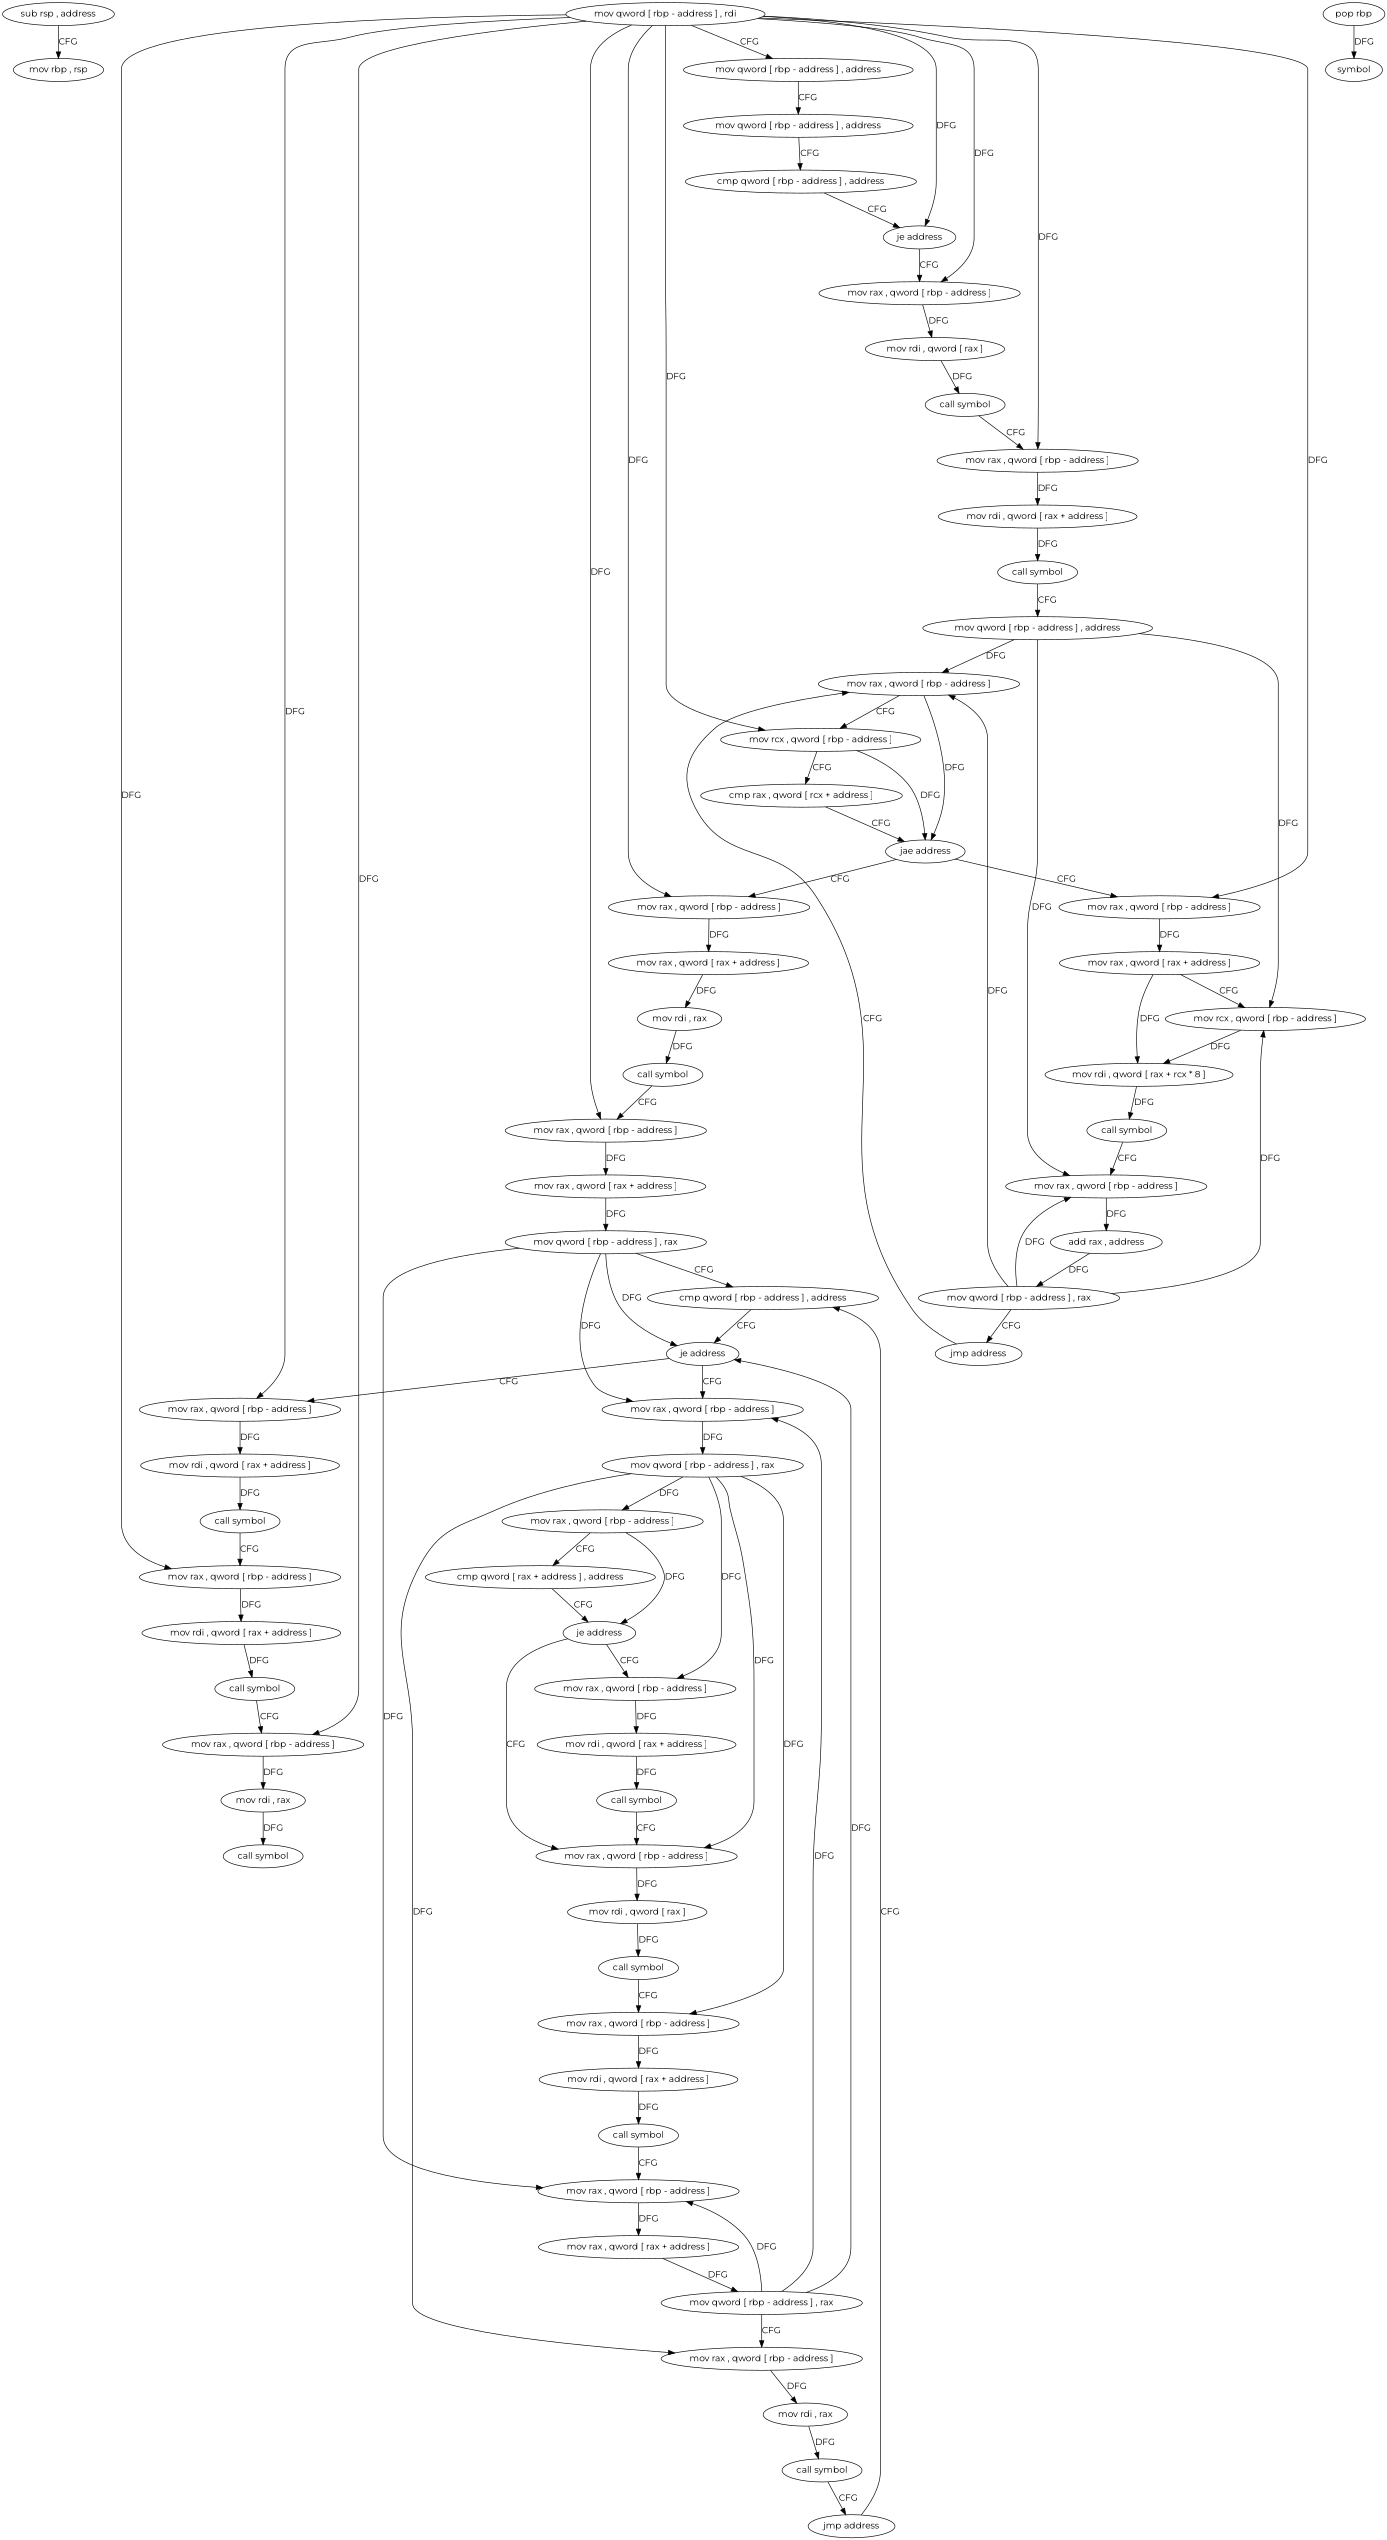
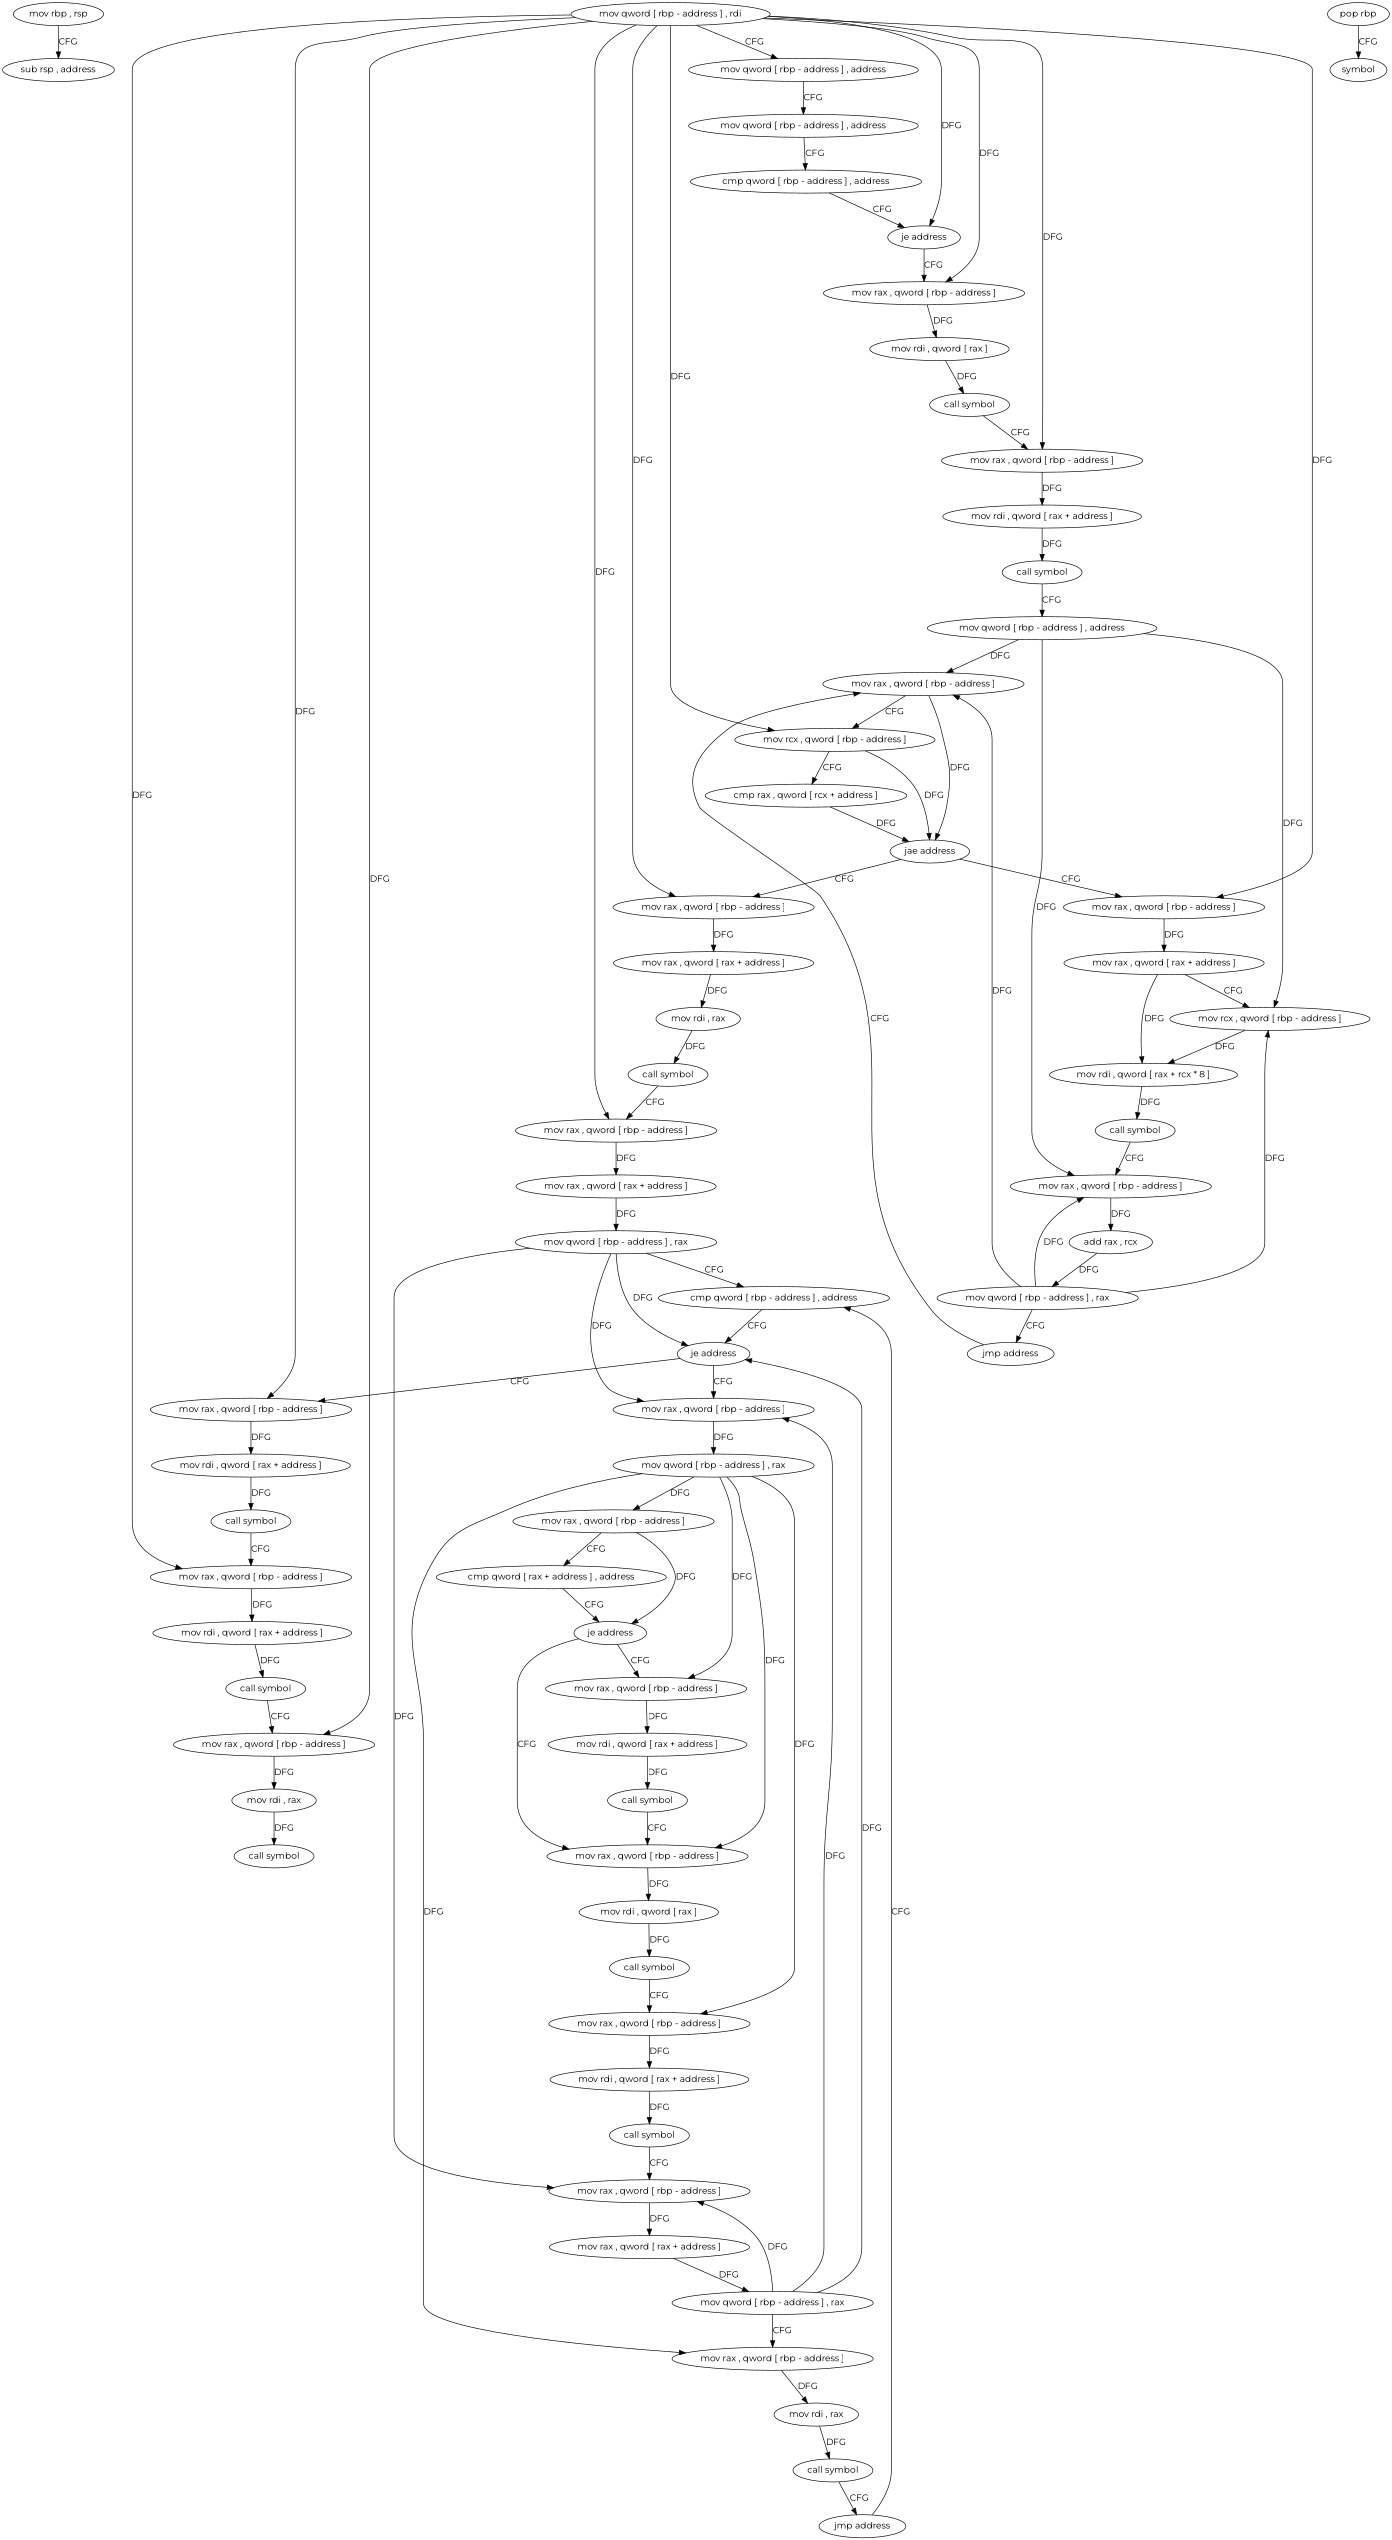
edge "sub rsp , address" -> "mov rbp , rsp": reversed
edge "pop rbp" -> "symbol": label "DFG" -> "CFG"
edge "cmp rax , qword [ rcx + address ]" -> "jae address": label "CFG" -> "DFG"
node "add rax , address": label "add rax , address" -> "add rax , rcx"
